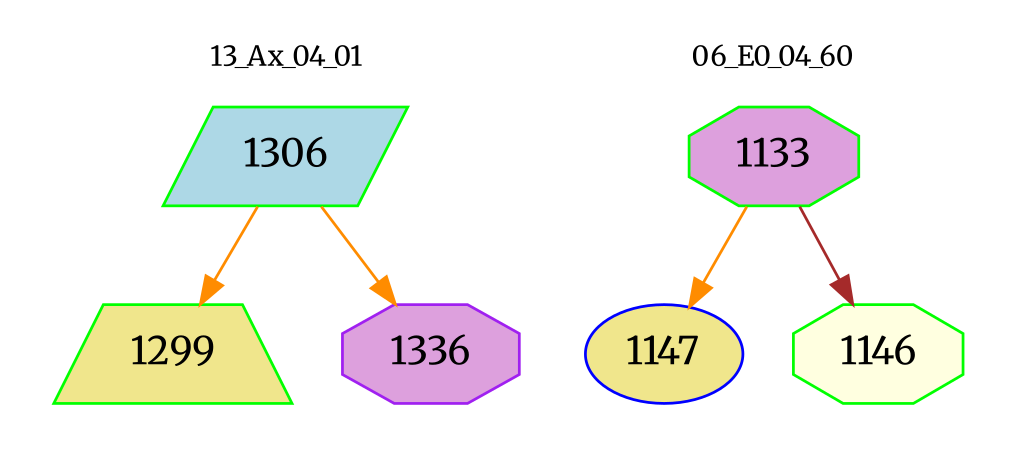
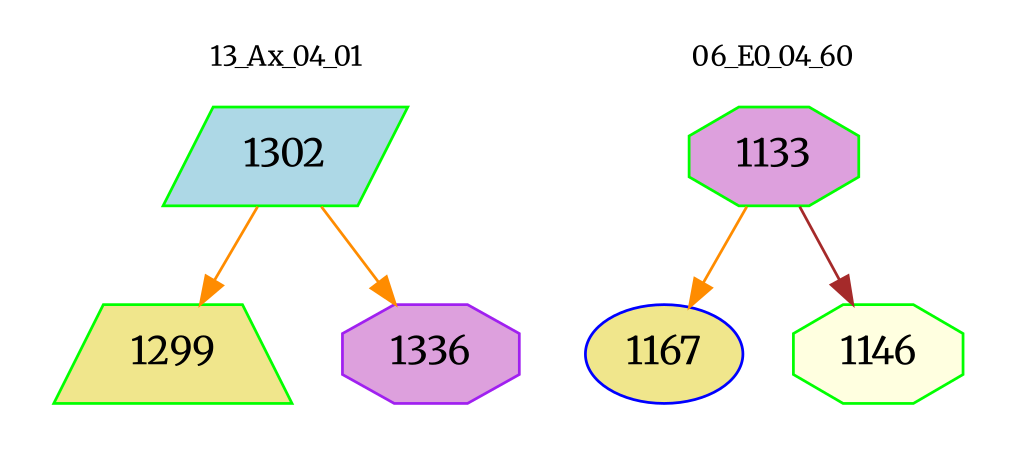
node "1306": label "1306" -> "1302"
node "1147": label "1147" -> "1167"
